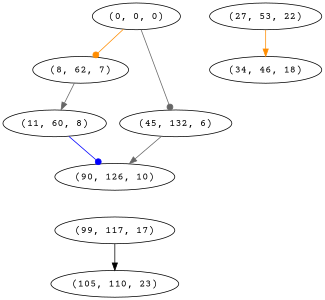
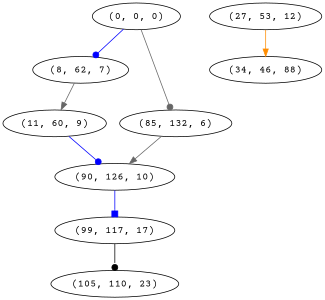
node "(27, 53, 22)": label "(27, 53, 22)" -> "(27, 53, 12)"
edge "(0, 0, 0)" -> "(8, 62, 7)": color darkorange -> blue
node "(34, 46, 18)": label "(34, 46, 18)" -> "(34, 46, 88)"
node "(11, 60, 8)": label "(11, 60, 8)" -> "(11, 60, 9)"
node "(45, 132, 6)": label "(45, 132, 6)" -> "(85, 132, 6)"
edge "(90, 126, 10)" -> "(99, 117, 17)": added
edge "(99, 117, 17)" -> "(105, 110, 23)": arrowhead normal -> dot
